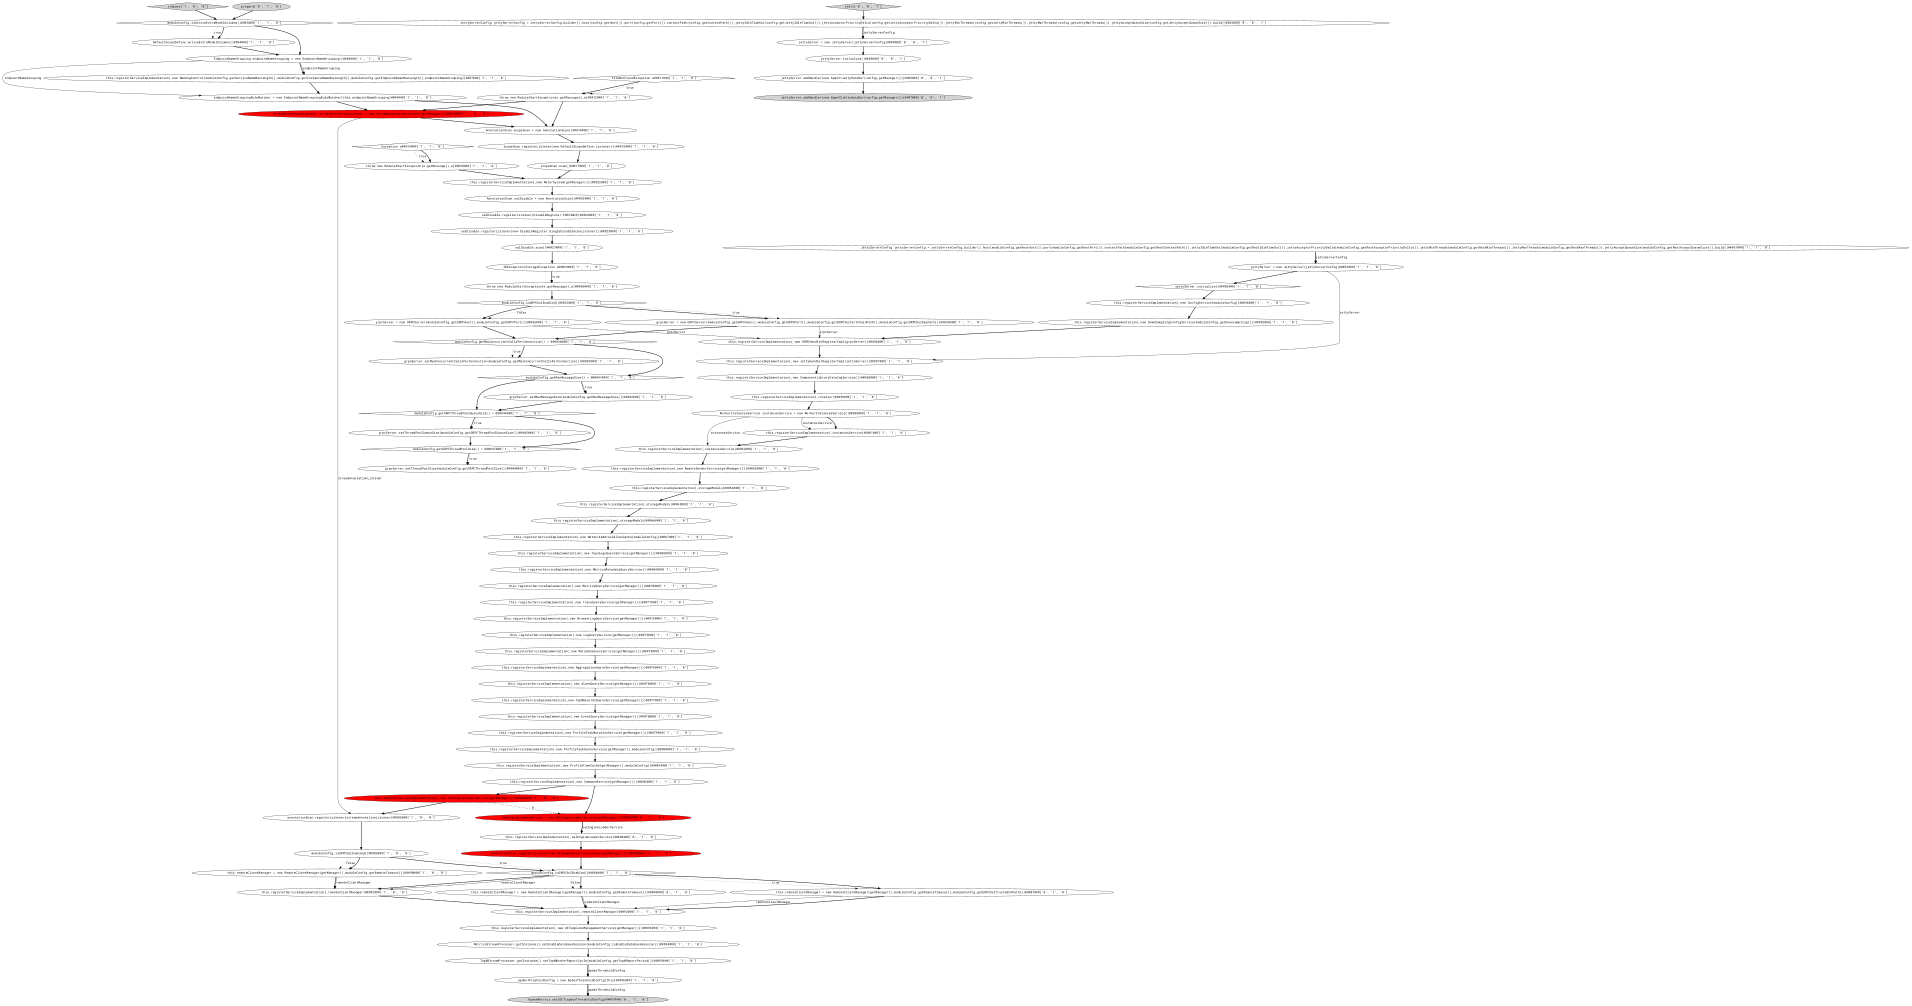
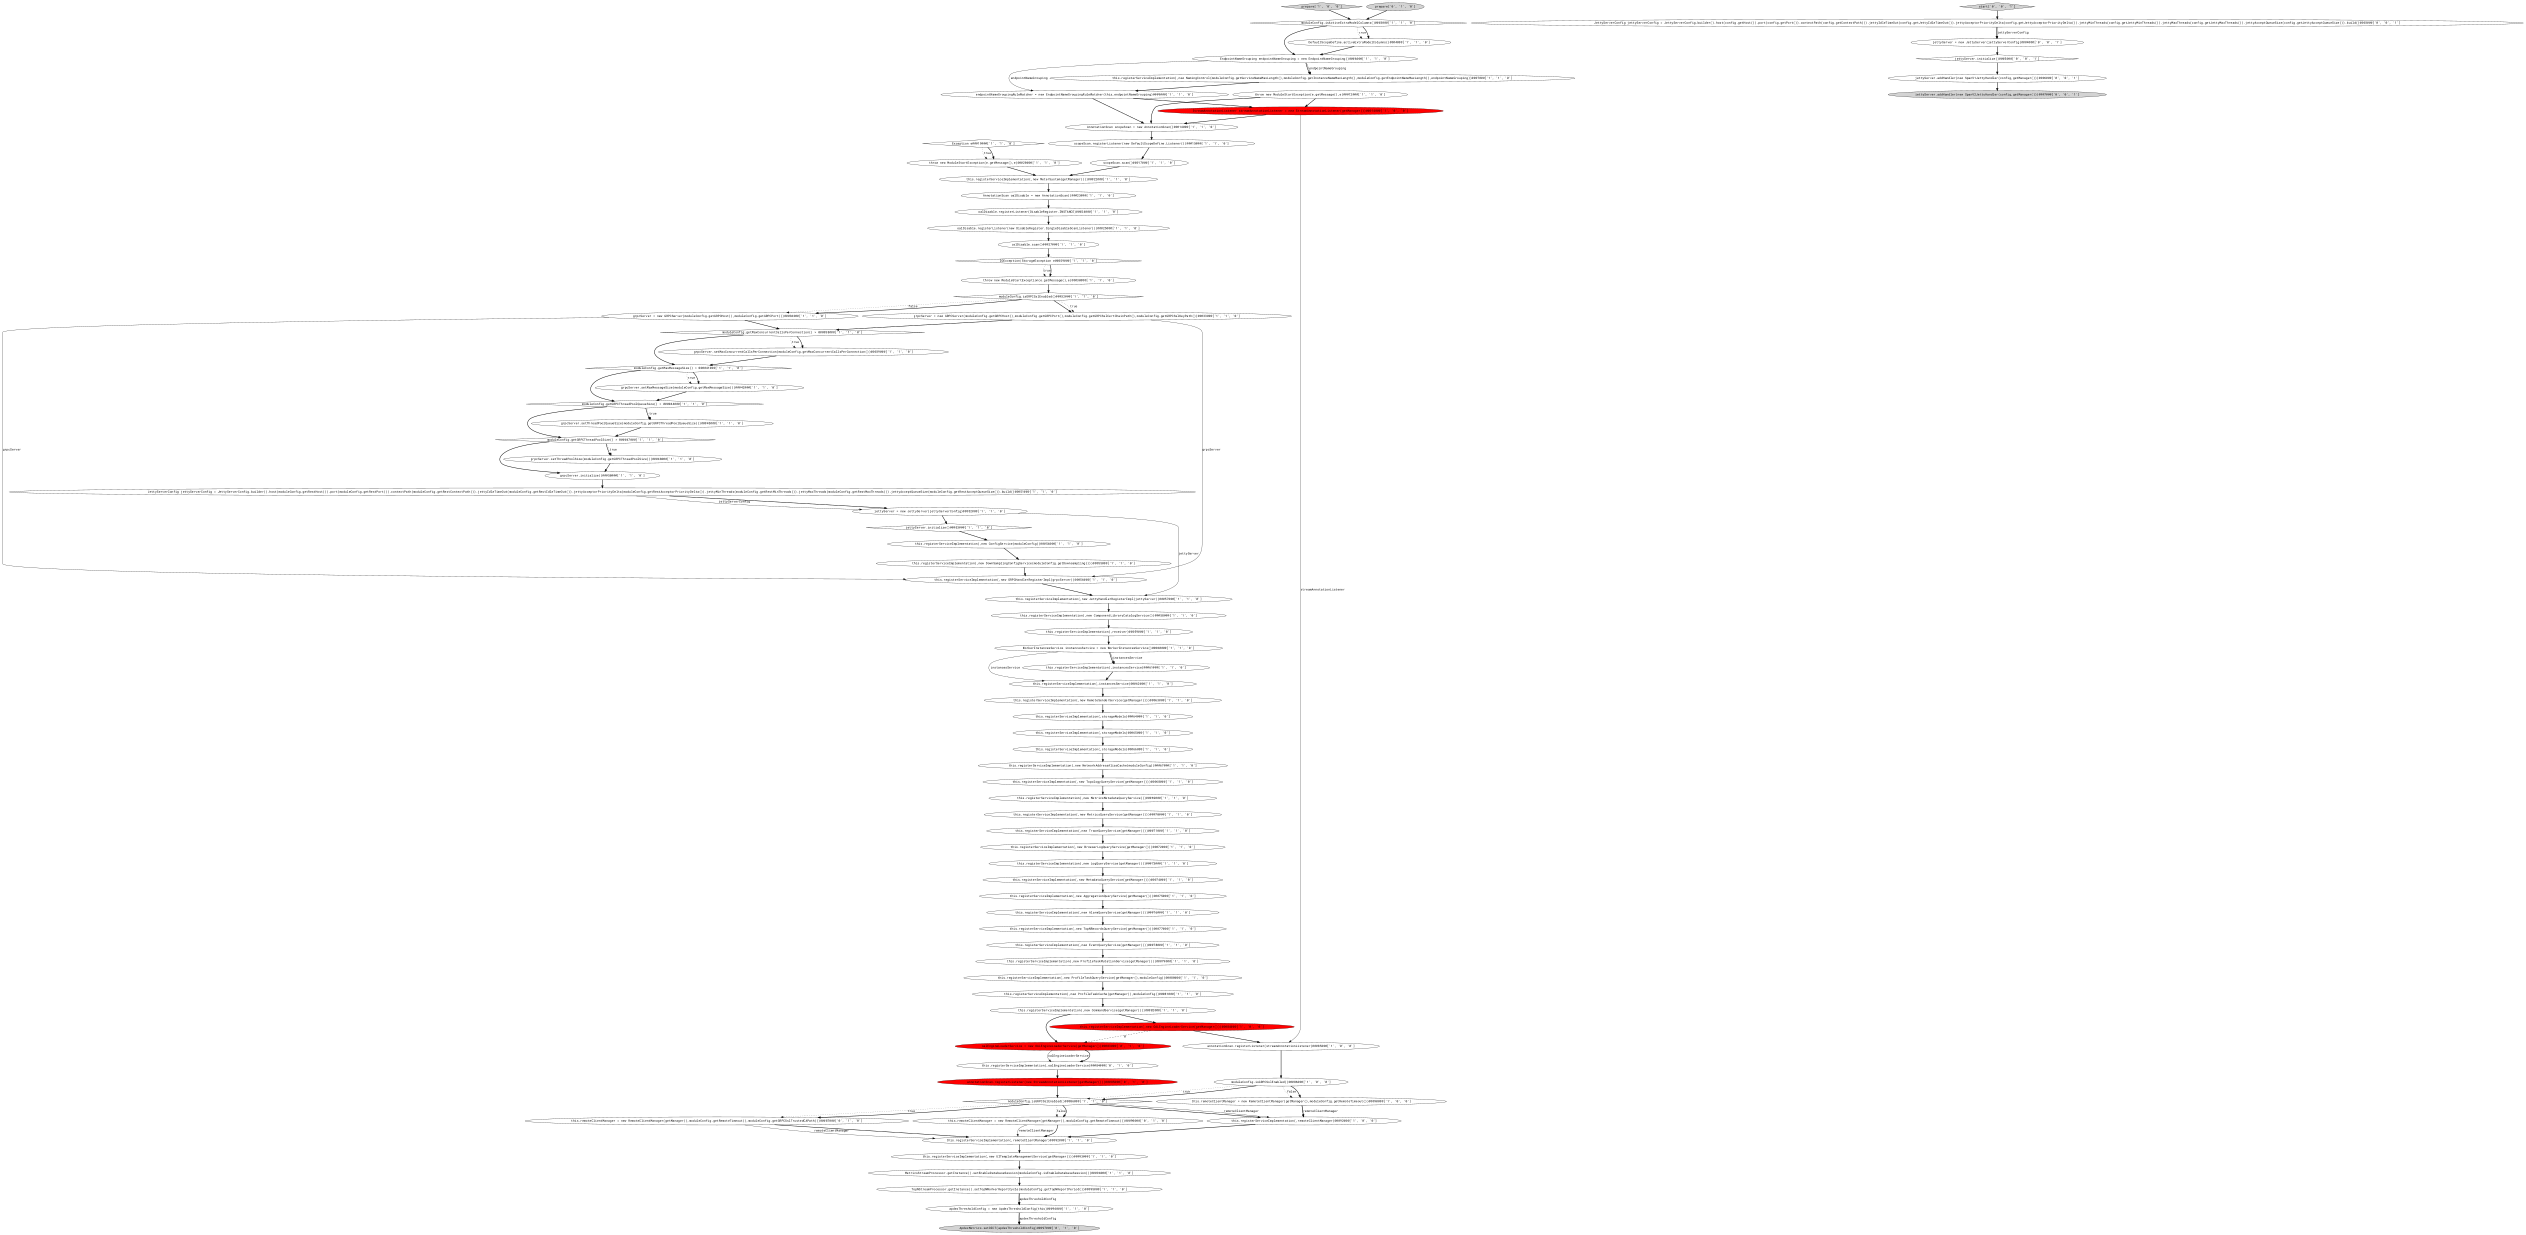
node "jettyServer.initialize()@@@5@@@['0', '0', '1']": shape ellipse -> diamond
node "FileNotFoundException e@@@11@@@['1', '1', '0']": removed
node "IOException|StorageException e@@@29@@@['1', '1', '0']": shape ellipse -> diamond
node "grpcServer.initialize()@@@50@@@['1', '1', '0']": added
